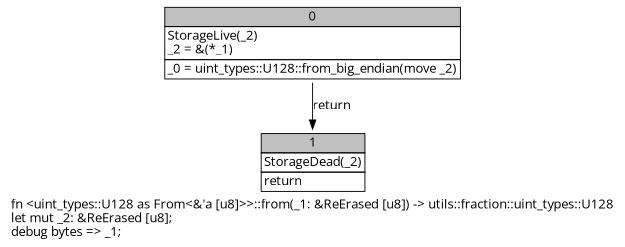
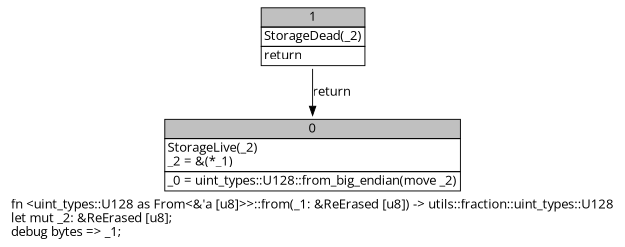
edge "0" -> "1": reversed
